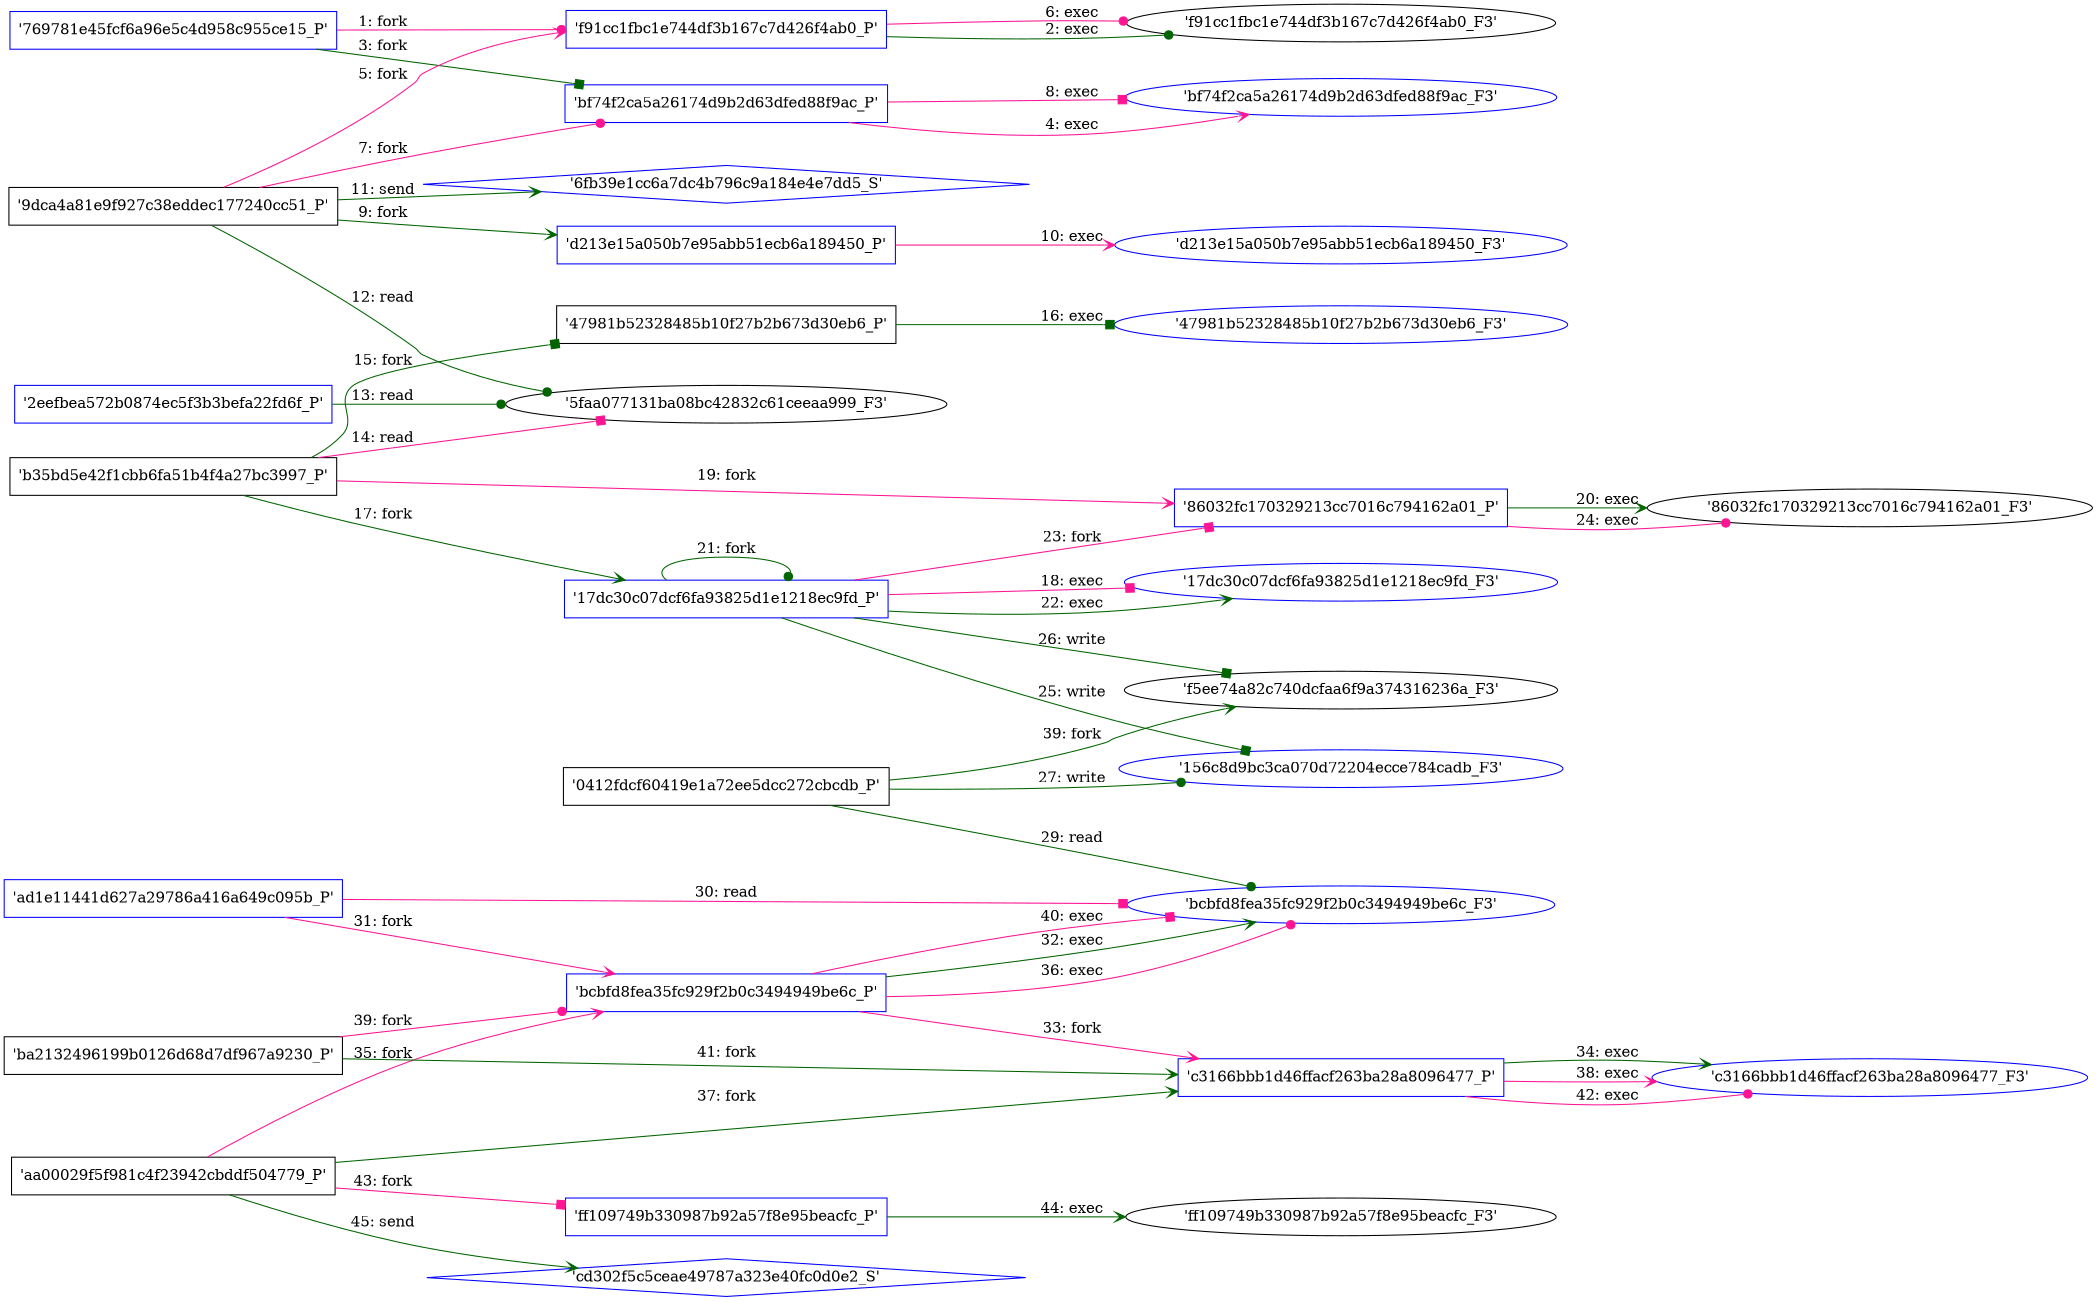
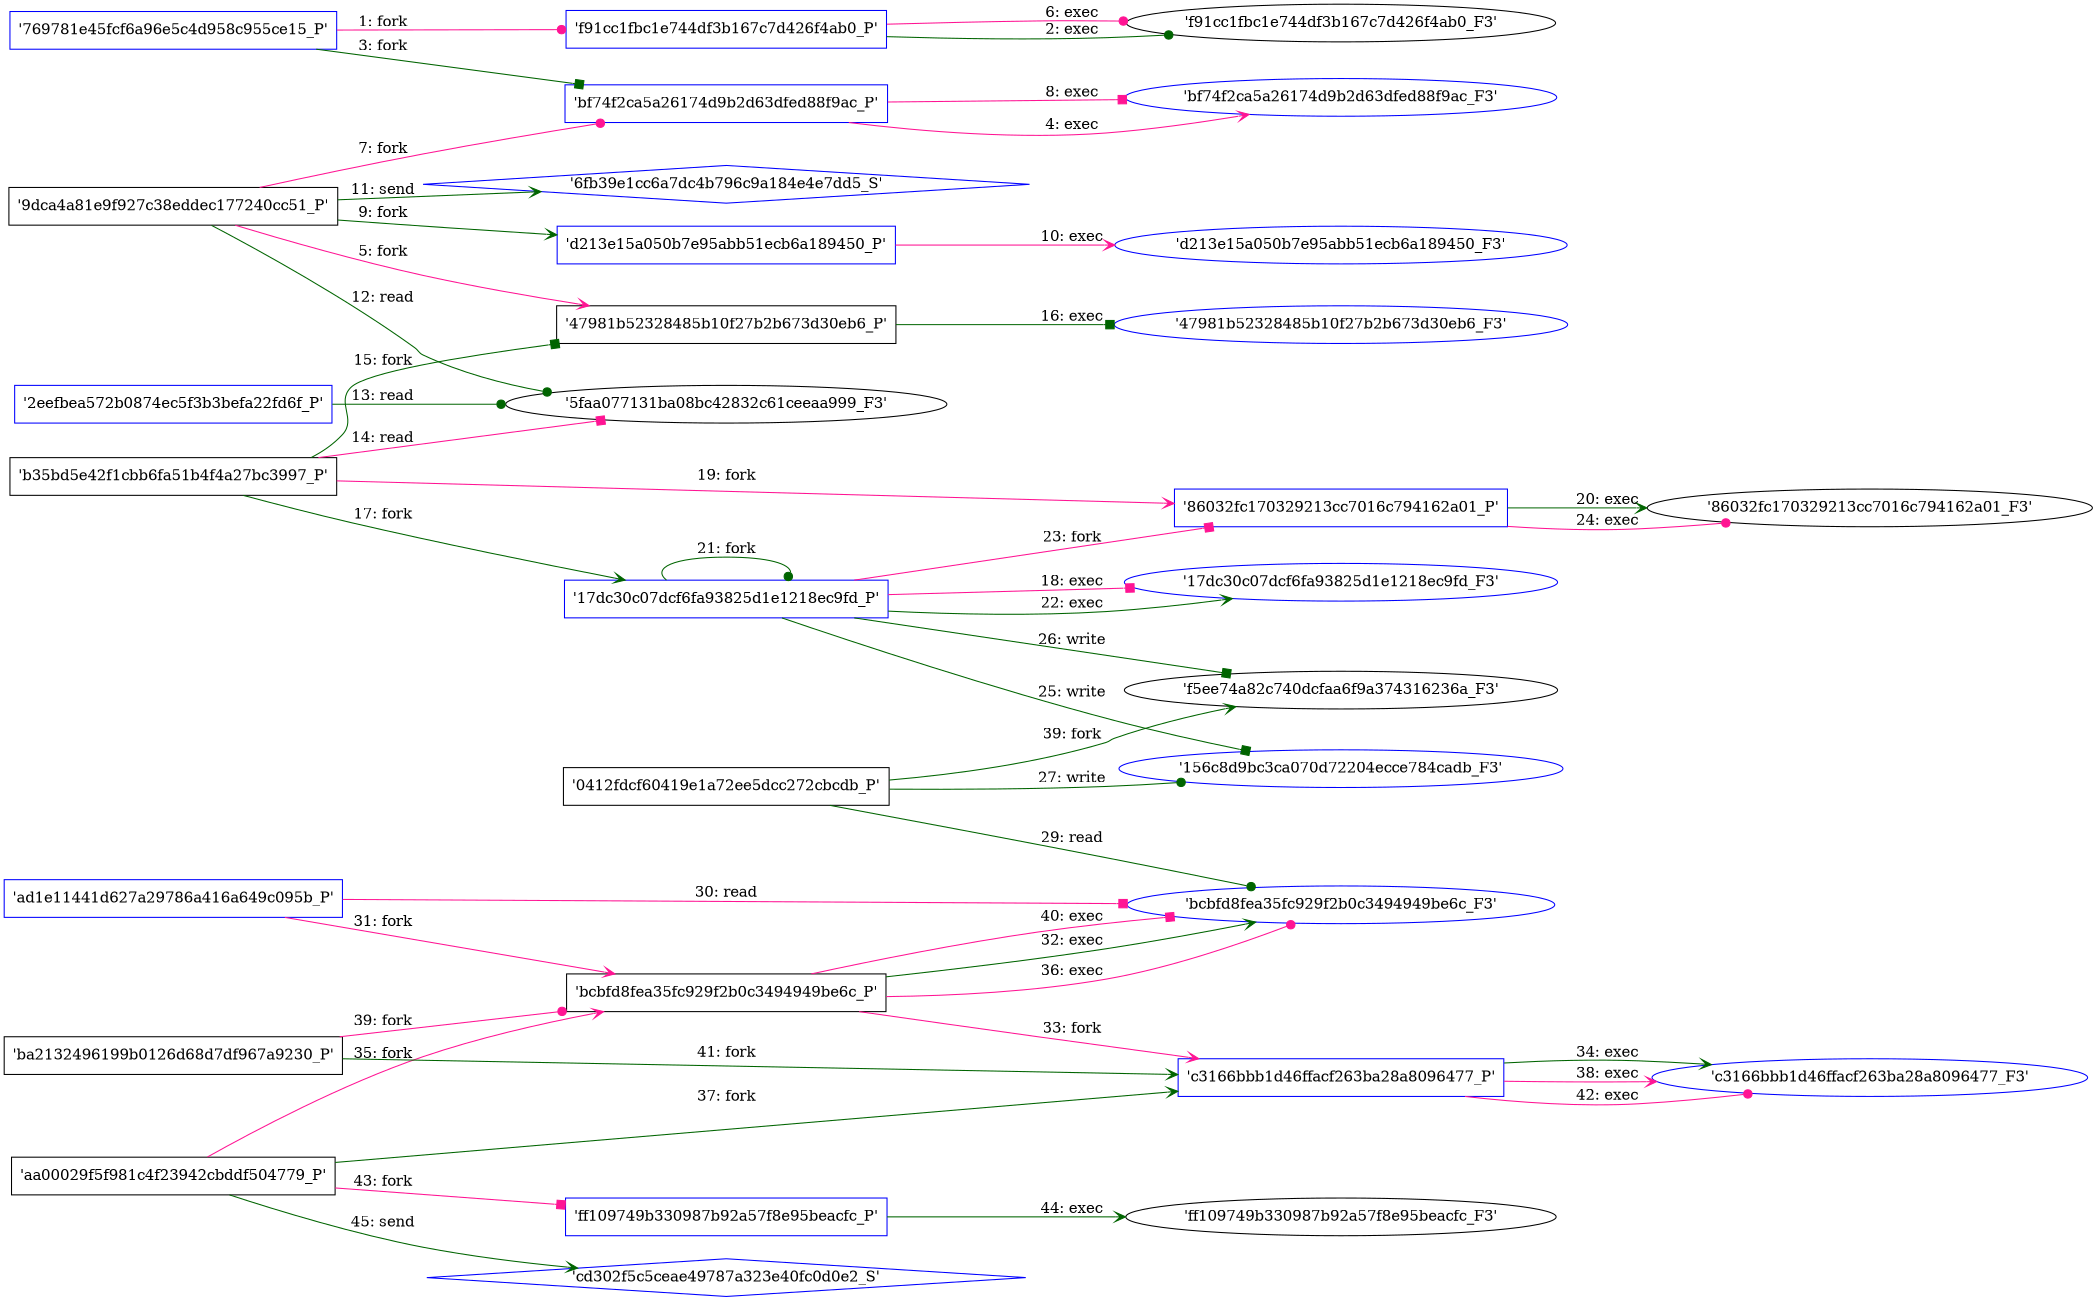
edge "'9dca4a81e9f927c38eddec177240cc51_P'" -> "'f91cc1fbc1e744df3b167c7d426f4ab0_P'": now "'9dca4a81e9f927c38eddec177240cc51_P'" -> "'47981b52328485b10f27b2b673d30eb6_P'"
node "'bcbfd8fea35fc929f2b0c3494949be6c_P'": color blue -> black
